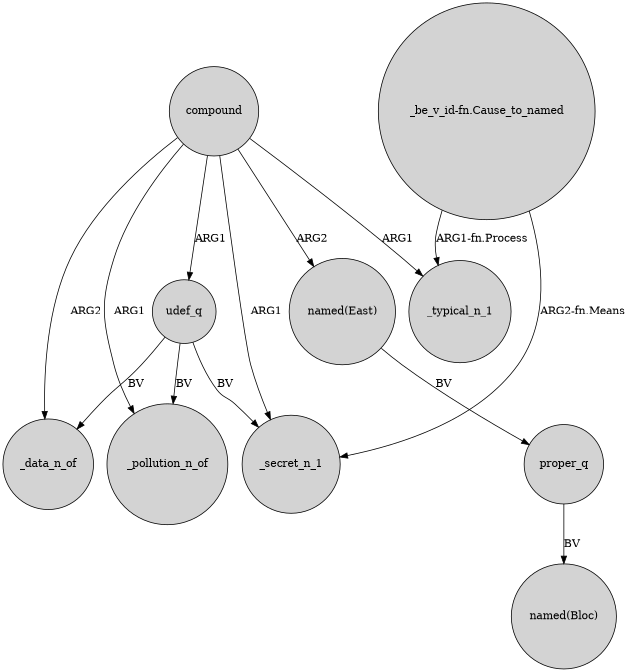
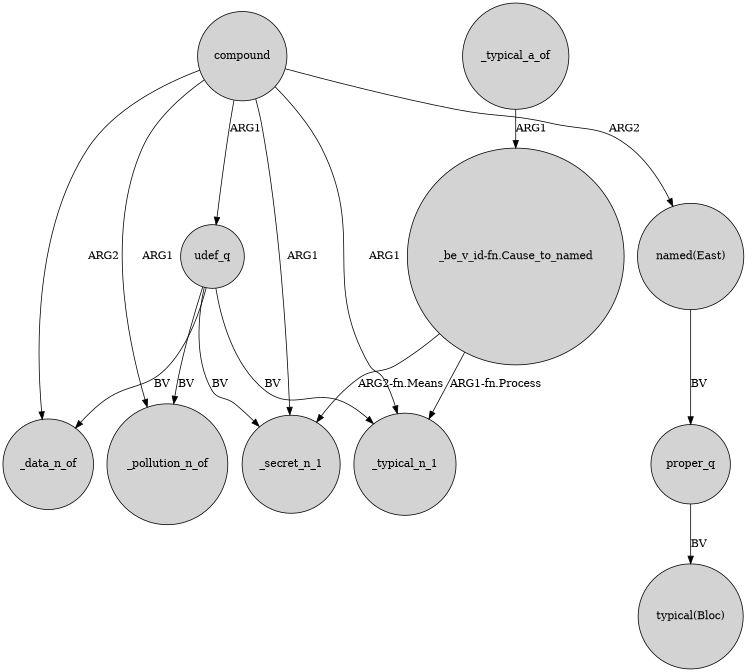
node "_typical_a_of": added
edge "udef_q" -> "_typical_n_1": added, label "BV"
node "named(Bloc)": label "named(Bloc)" -> "typical(Bloc)"
